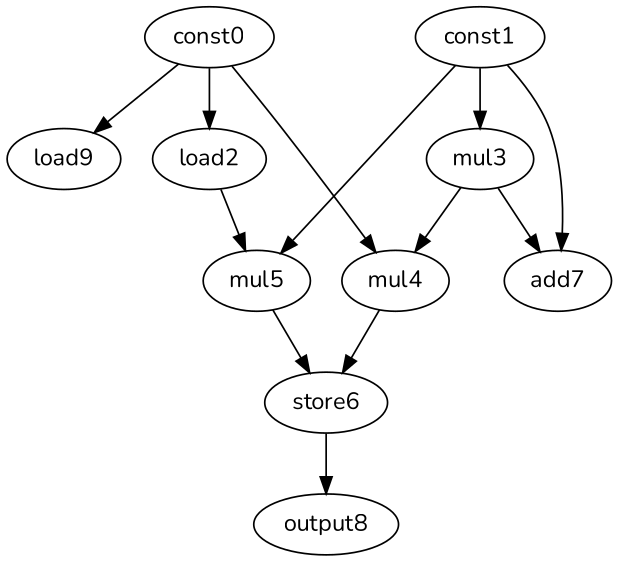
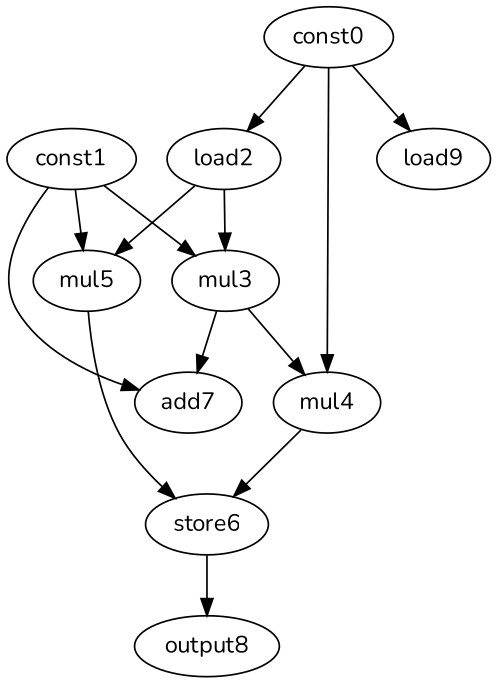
edge "load2" -> "mul3": added
